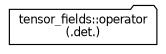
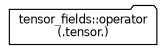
node "tensor_fields::operator (.det.)": label "tensor_fields::operator (.det.)" -> "tensor_fields::operator (.tensor.)"
